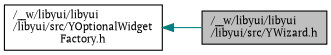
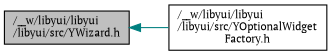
edge "/__w/libyui/libyui /libyui/src/YWizard.h" -> "/__w/libyui/libyui /libyui/src/YOptionalWidget Factory.h": reversed
